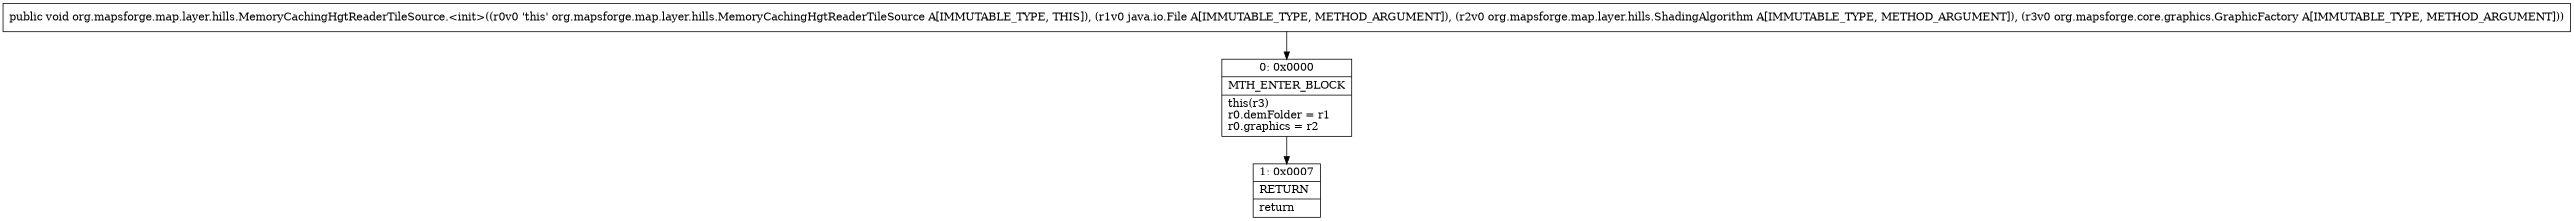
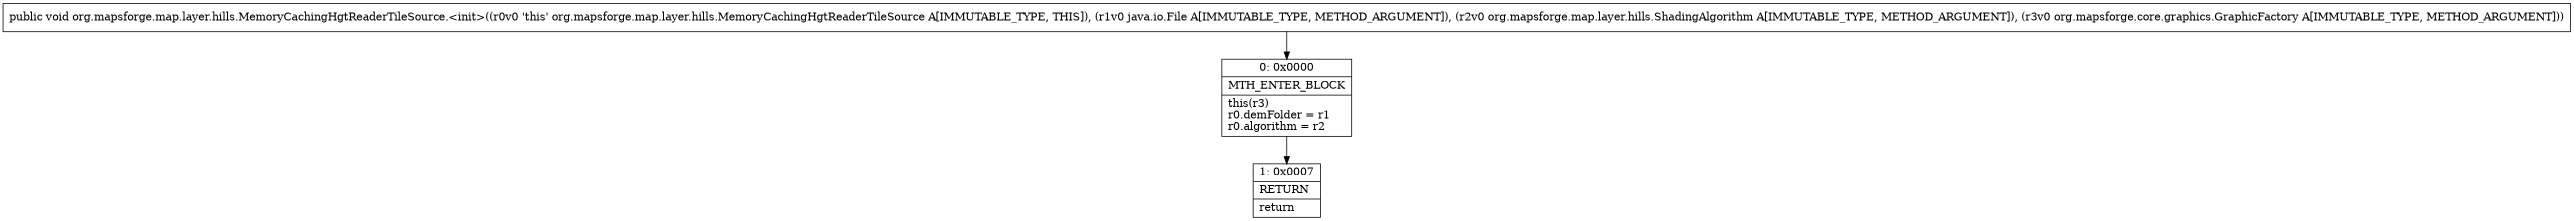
node "0: 0x0000": text "r0.graphics = r2" -> "r0.algorithm = r2"
